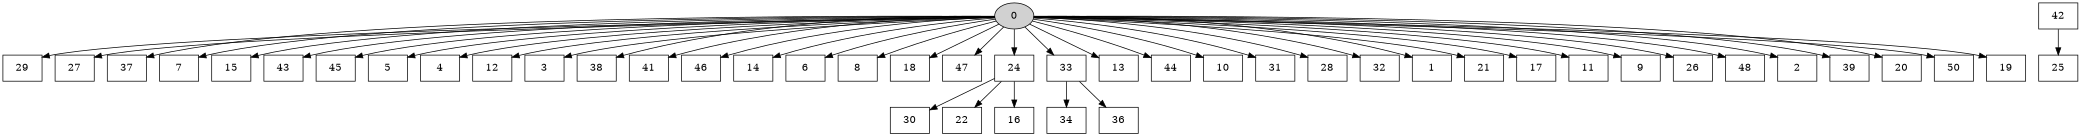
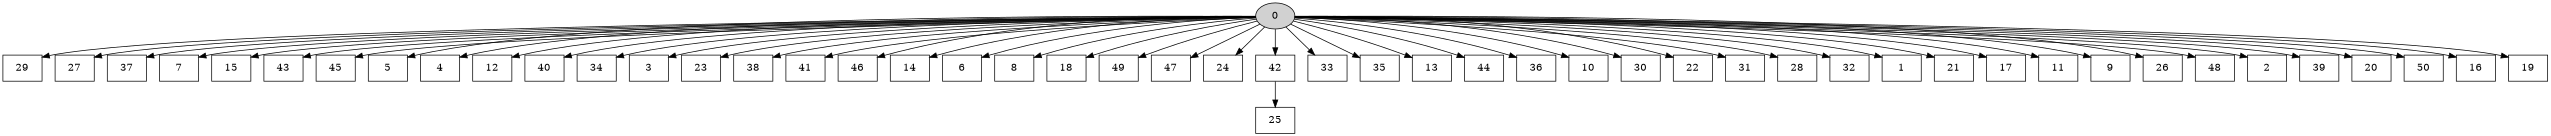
edge "0" -> "42": added
node "40": added
node "23": added
node "49": added
node "35": added
edge "24" -> "16": now "0" -> "16"
edge "33" -> "34": now "0" -> "34"
edge "24" -> "22": now "0" -> "22"
edge "33" -> "36": now "0" -> "36"
edge "24" -> "30": now "0" -> "30"
